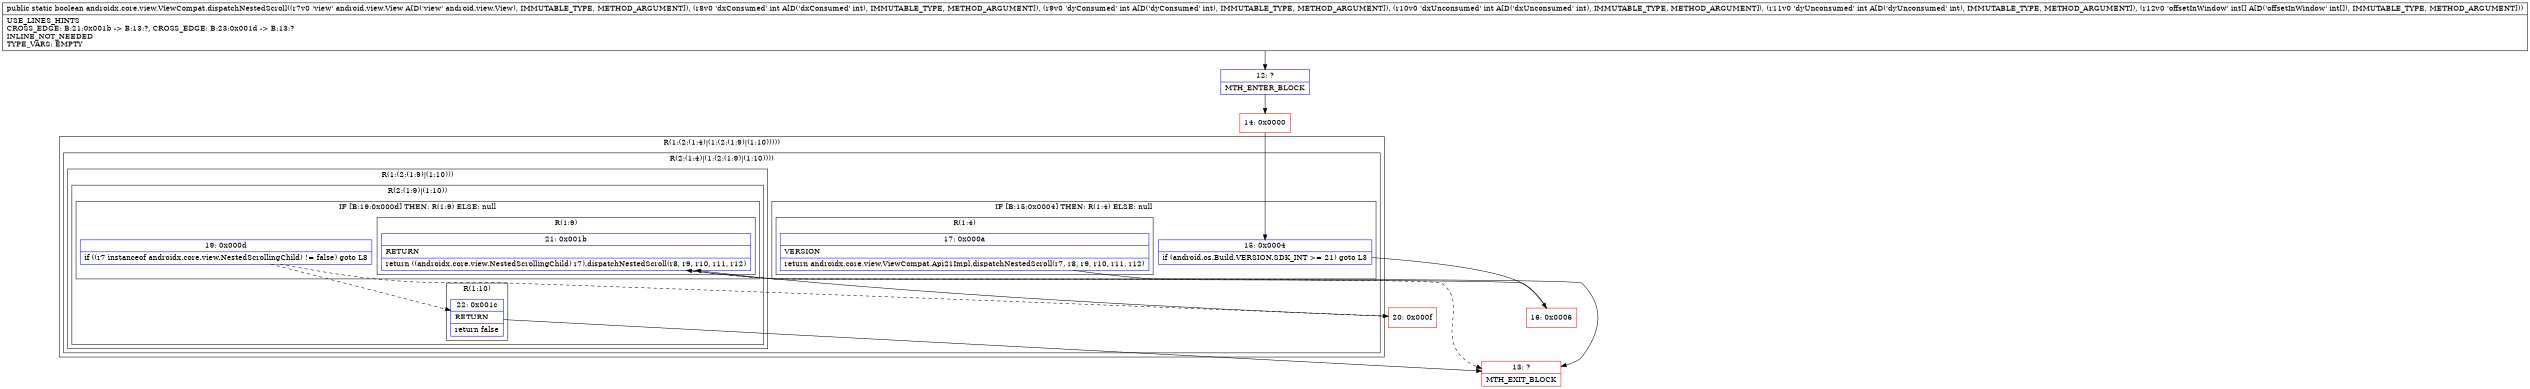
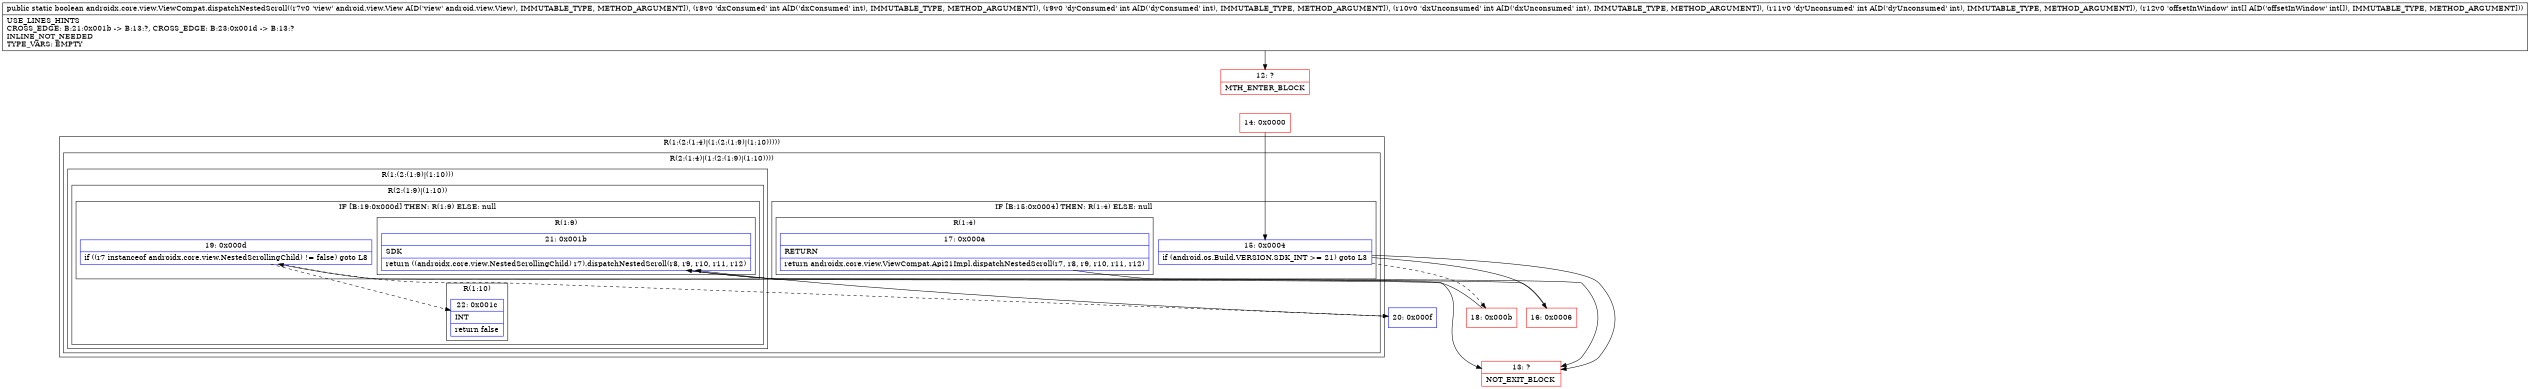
node "12: ?": color blue -> red
edge "12: ?" -> "14: 0x0000": removed
node "21: 0x001b": text "RETURN" -> "SDK"
node "17: 0x000a": text "VERSION" -> "RETURN"
edge "21: 0x001b" -> "13: ?": style dashed -> solid
node "22: 0x001c": text "RETURN" -> "INT"
node "20: 0x000f": color red -> blue
node "18: 0x000b": added
edge "22: 0x001c" -> "13: ?": now "15: 0x0004" -> "13: ?"
node "13: ?": text "MTH_EXIT_BLOCK" -> "NOT_EXIT_BLOCK"
